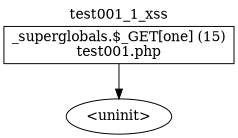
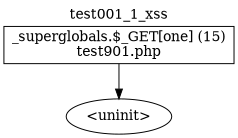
node "_superglobals.$_GET[one] (15) test001.php": label "_superglobals.$_GET[one] (15) test001.php" -> "_superglobals.$_GET[one] (15) test901.php"
